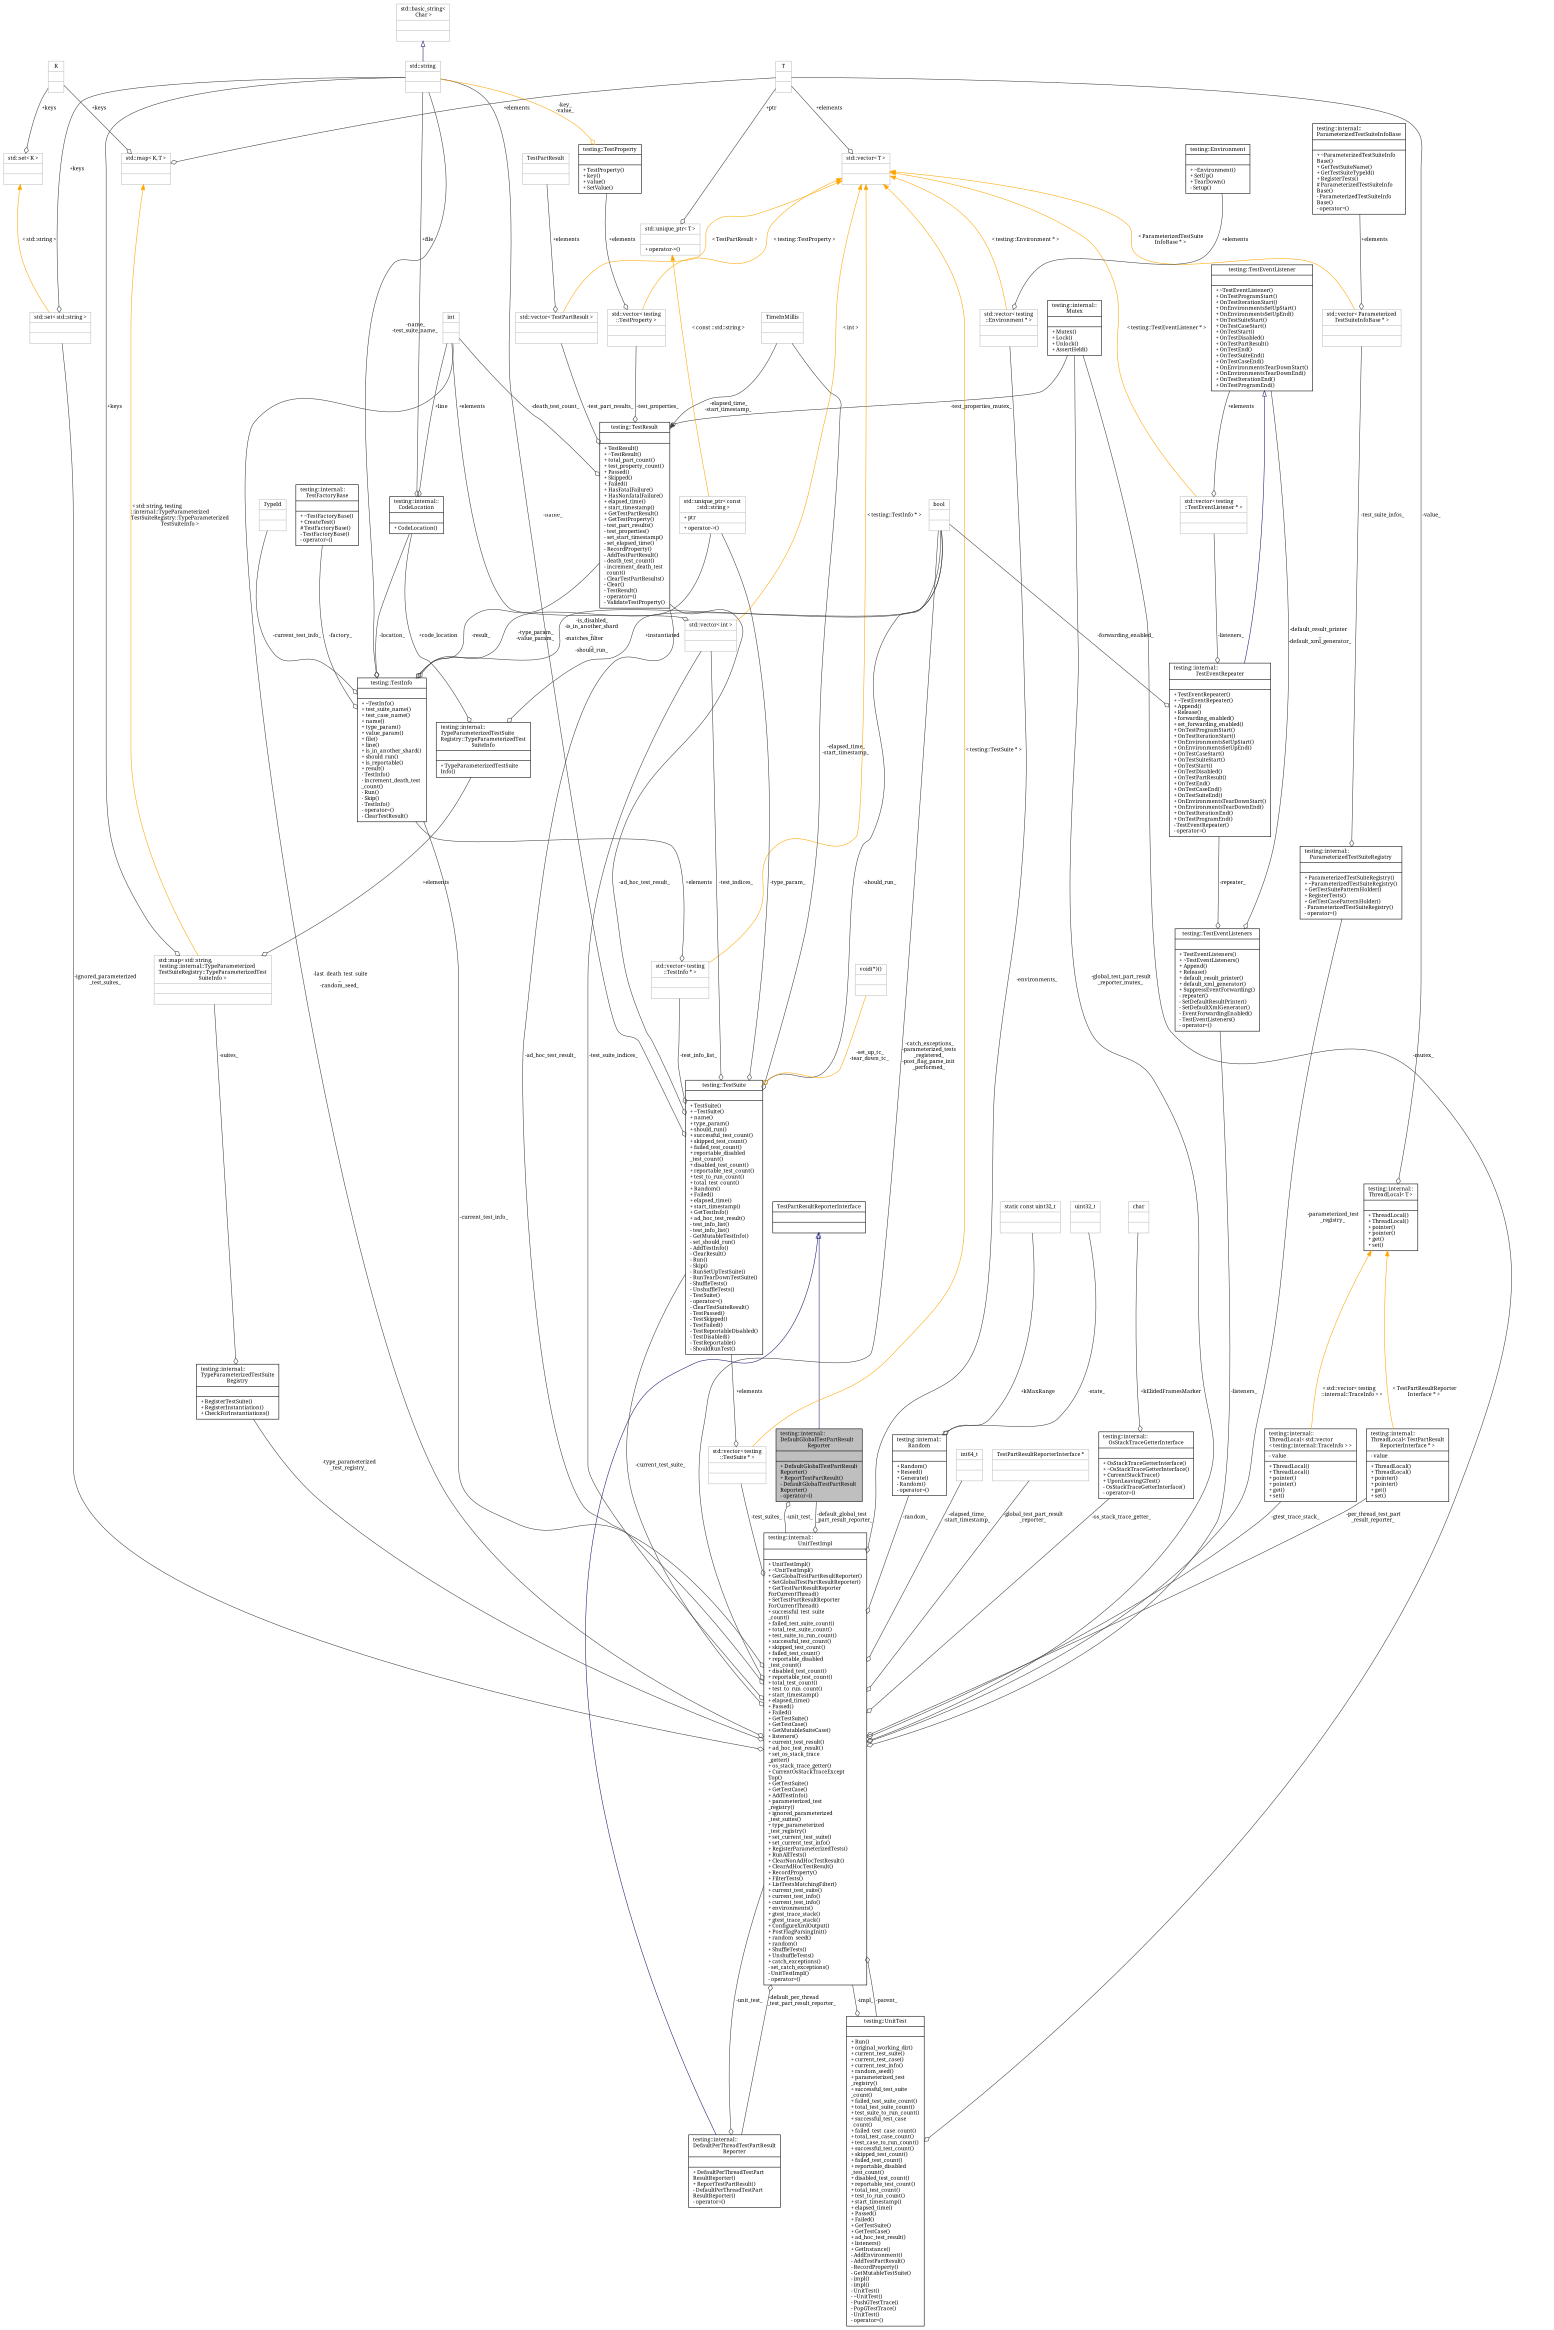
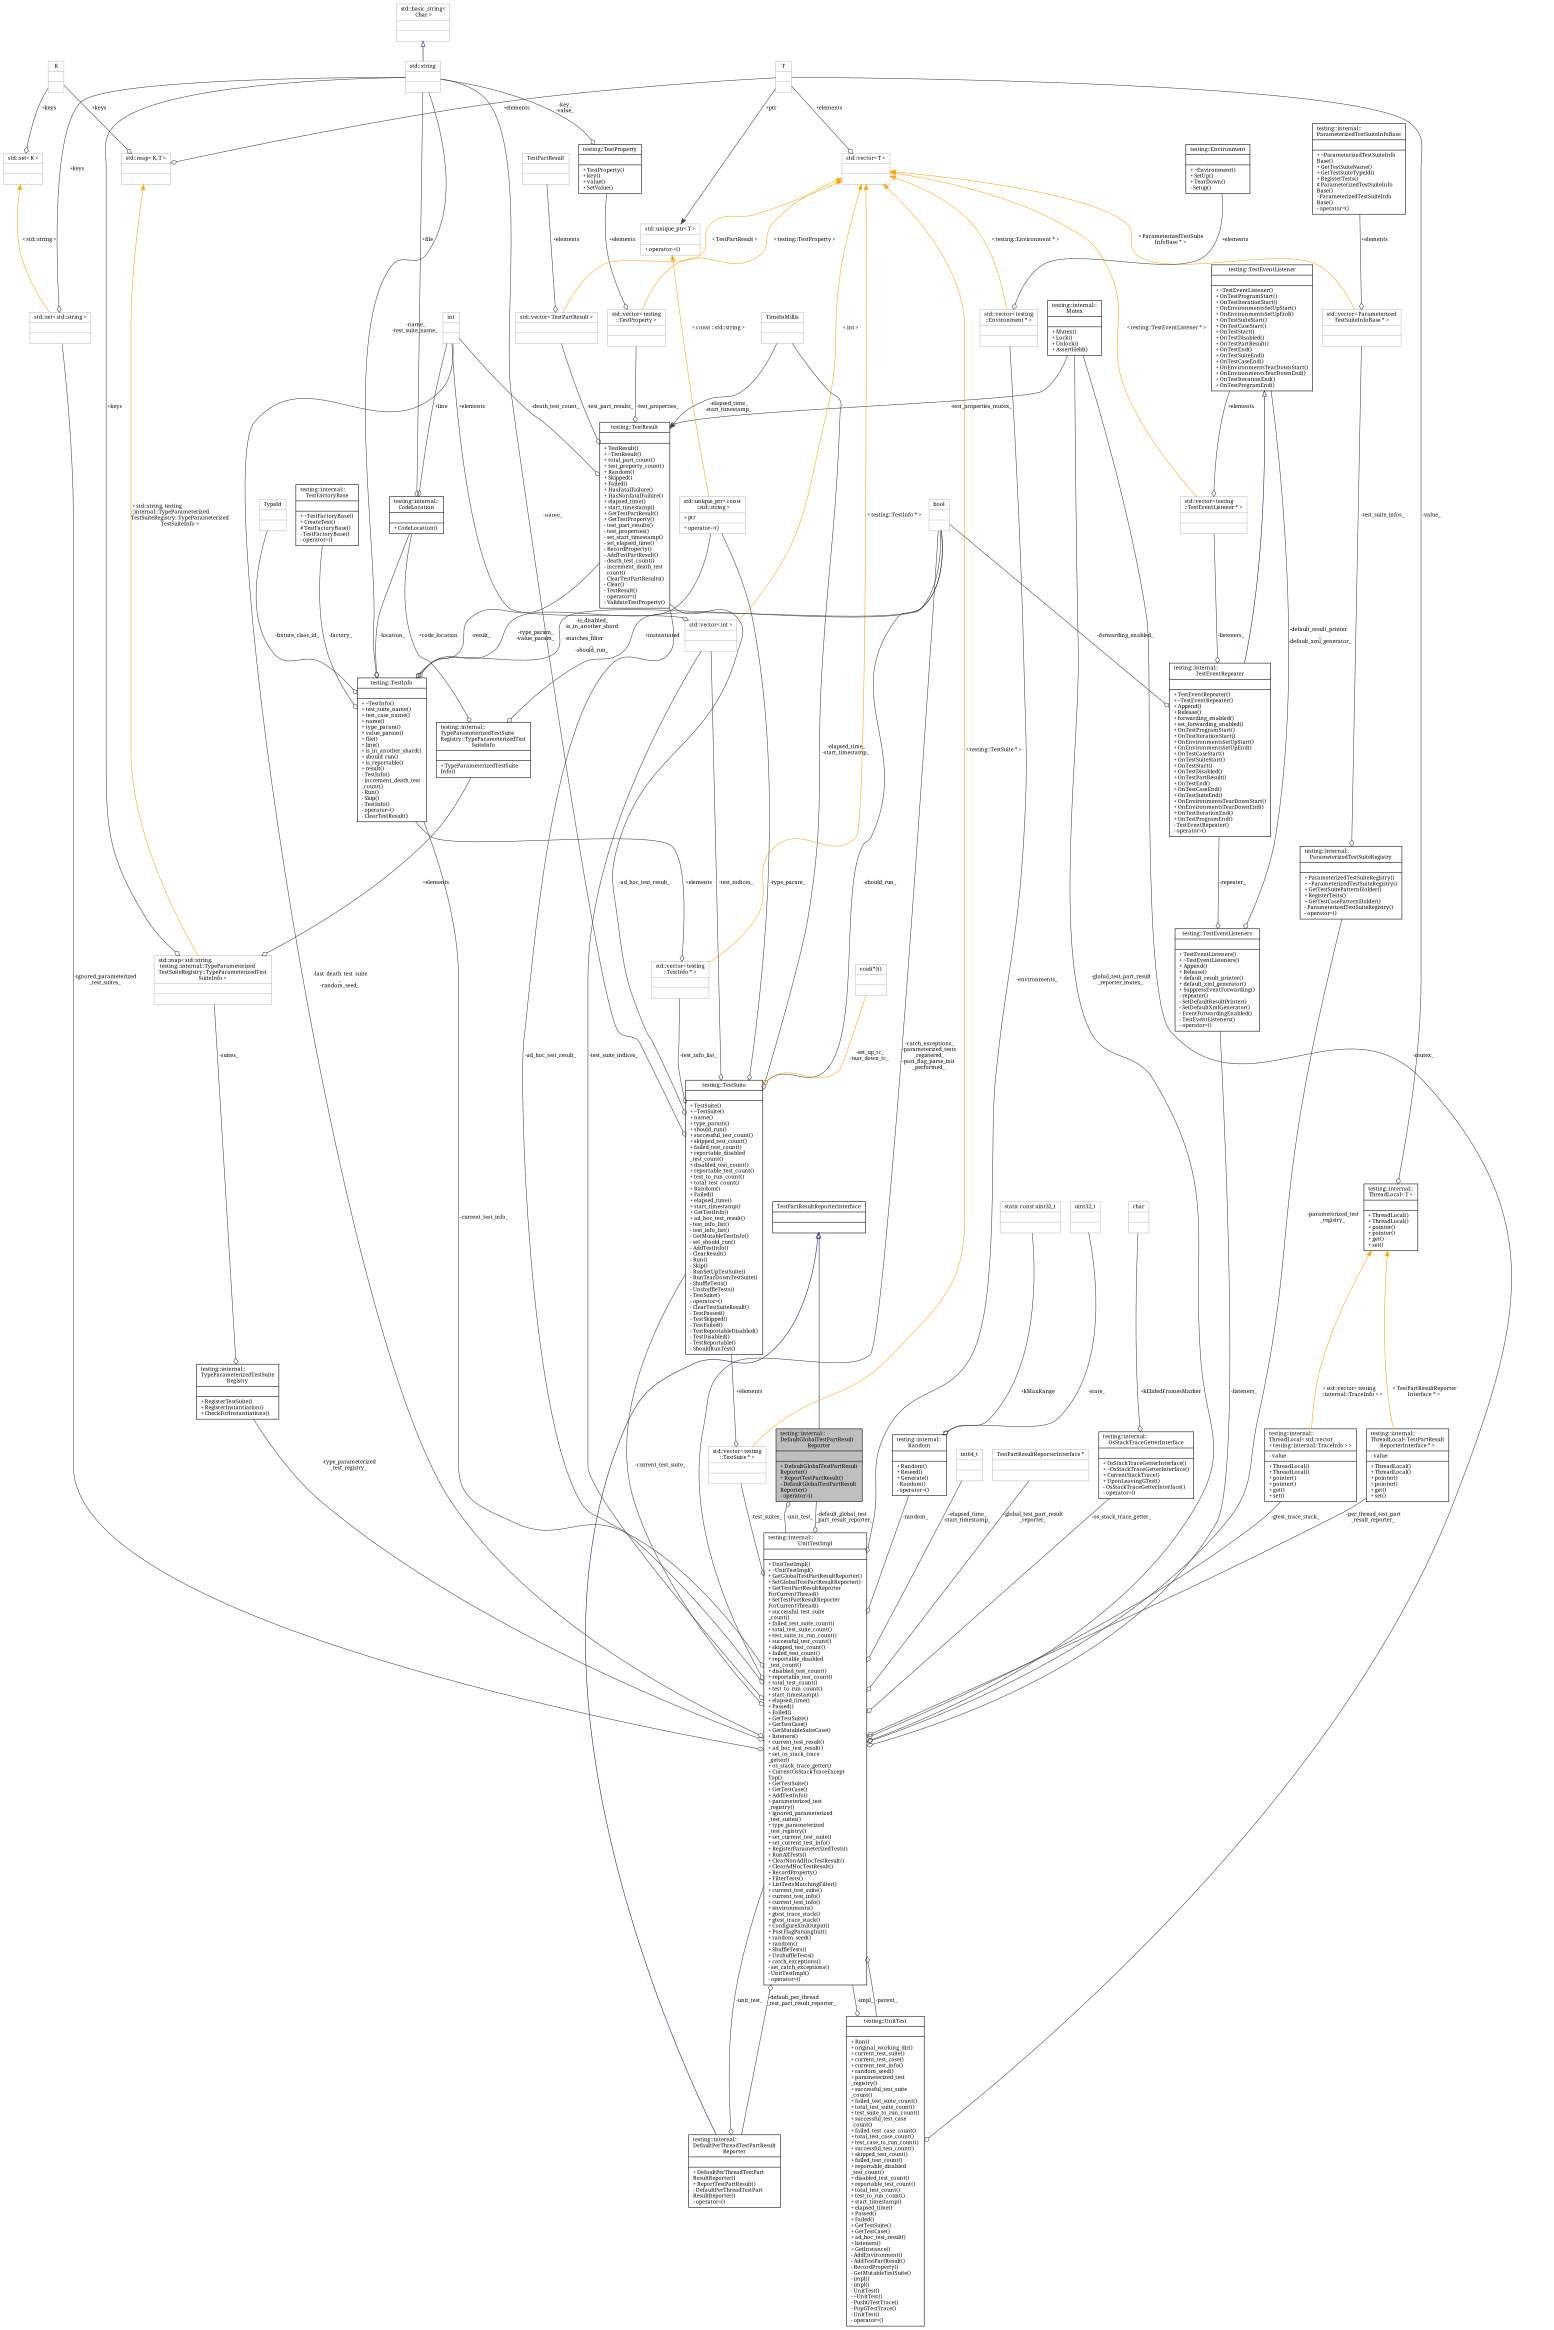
edge "std::string" -> "testing::TestProperty": color orange -> grey25
edge "T" -> "std::unique_ptr< T >": arrowhead odiamond -> normal
node "testing::TestResult": text "+ Passed()" -> "+ Random()"
edge "TypeId" -> "testing::TestInfo": label " -current_test_info_" -> " -fixture_class_id_"
